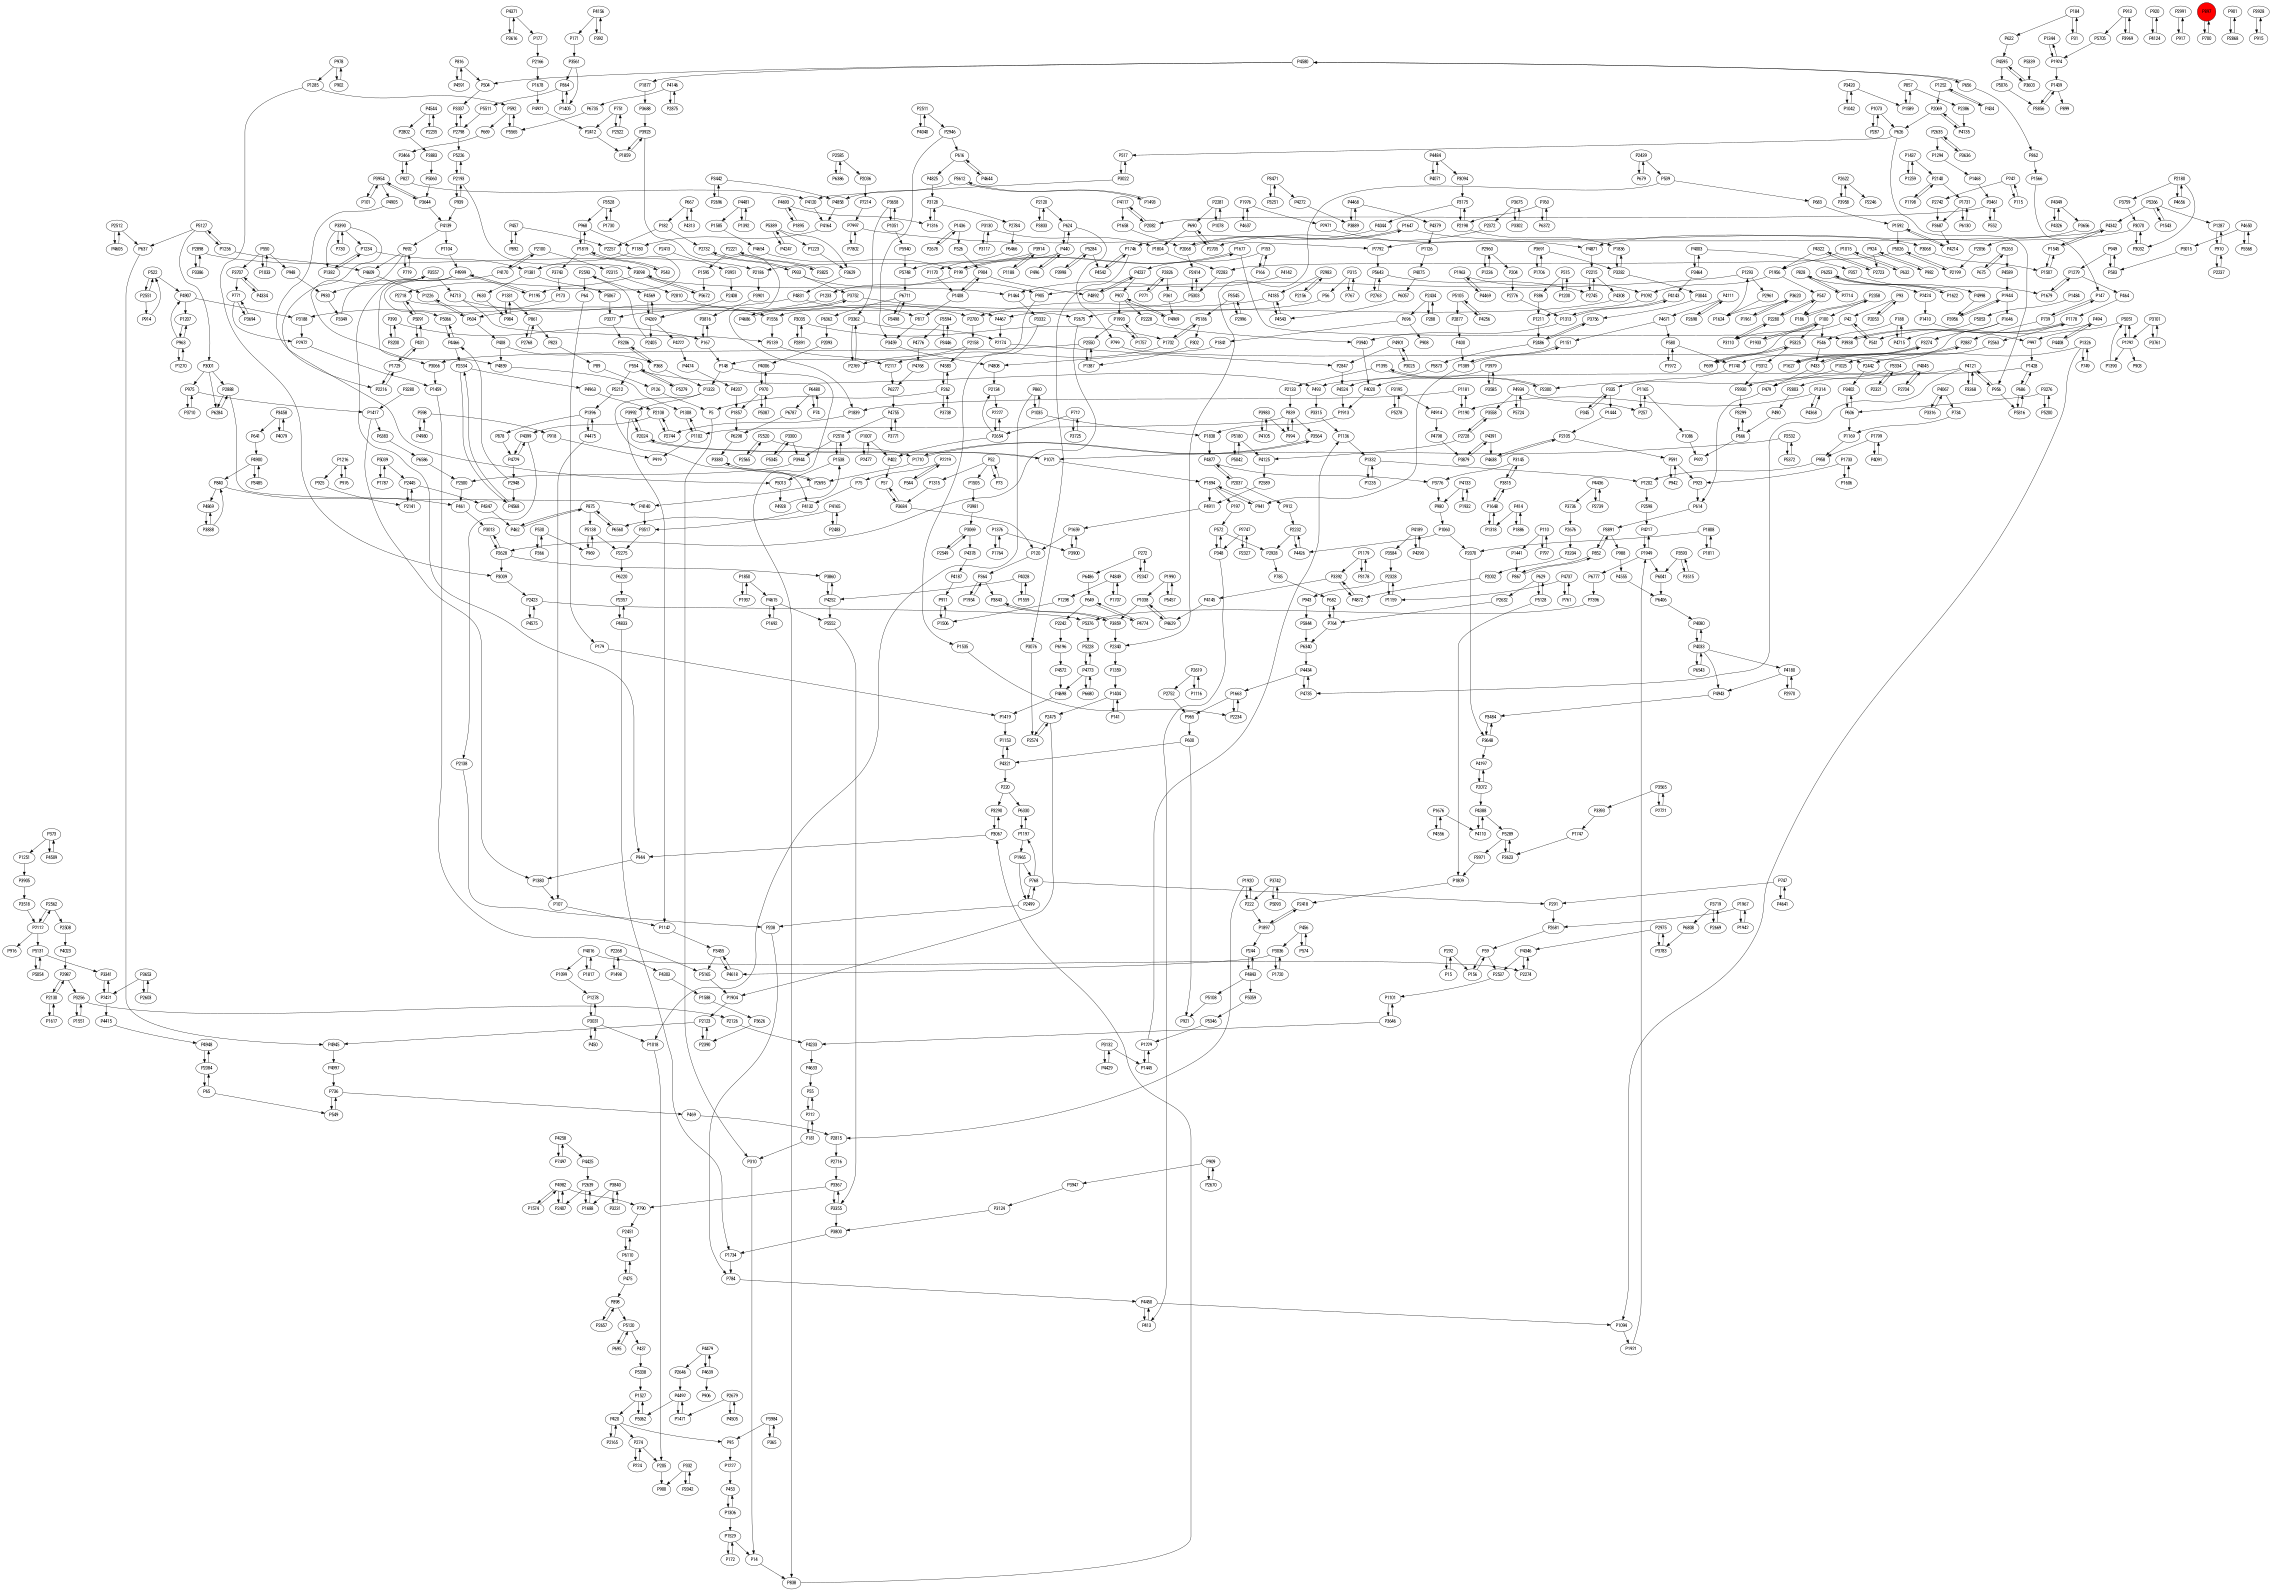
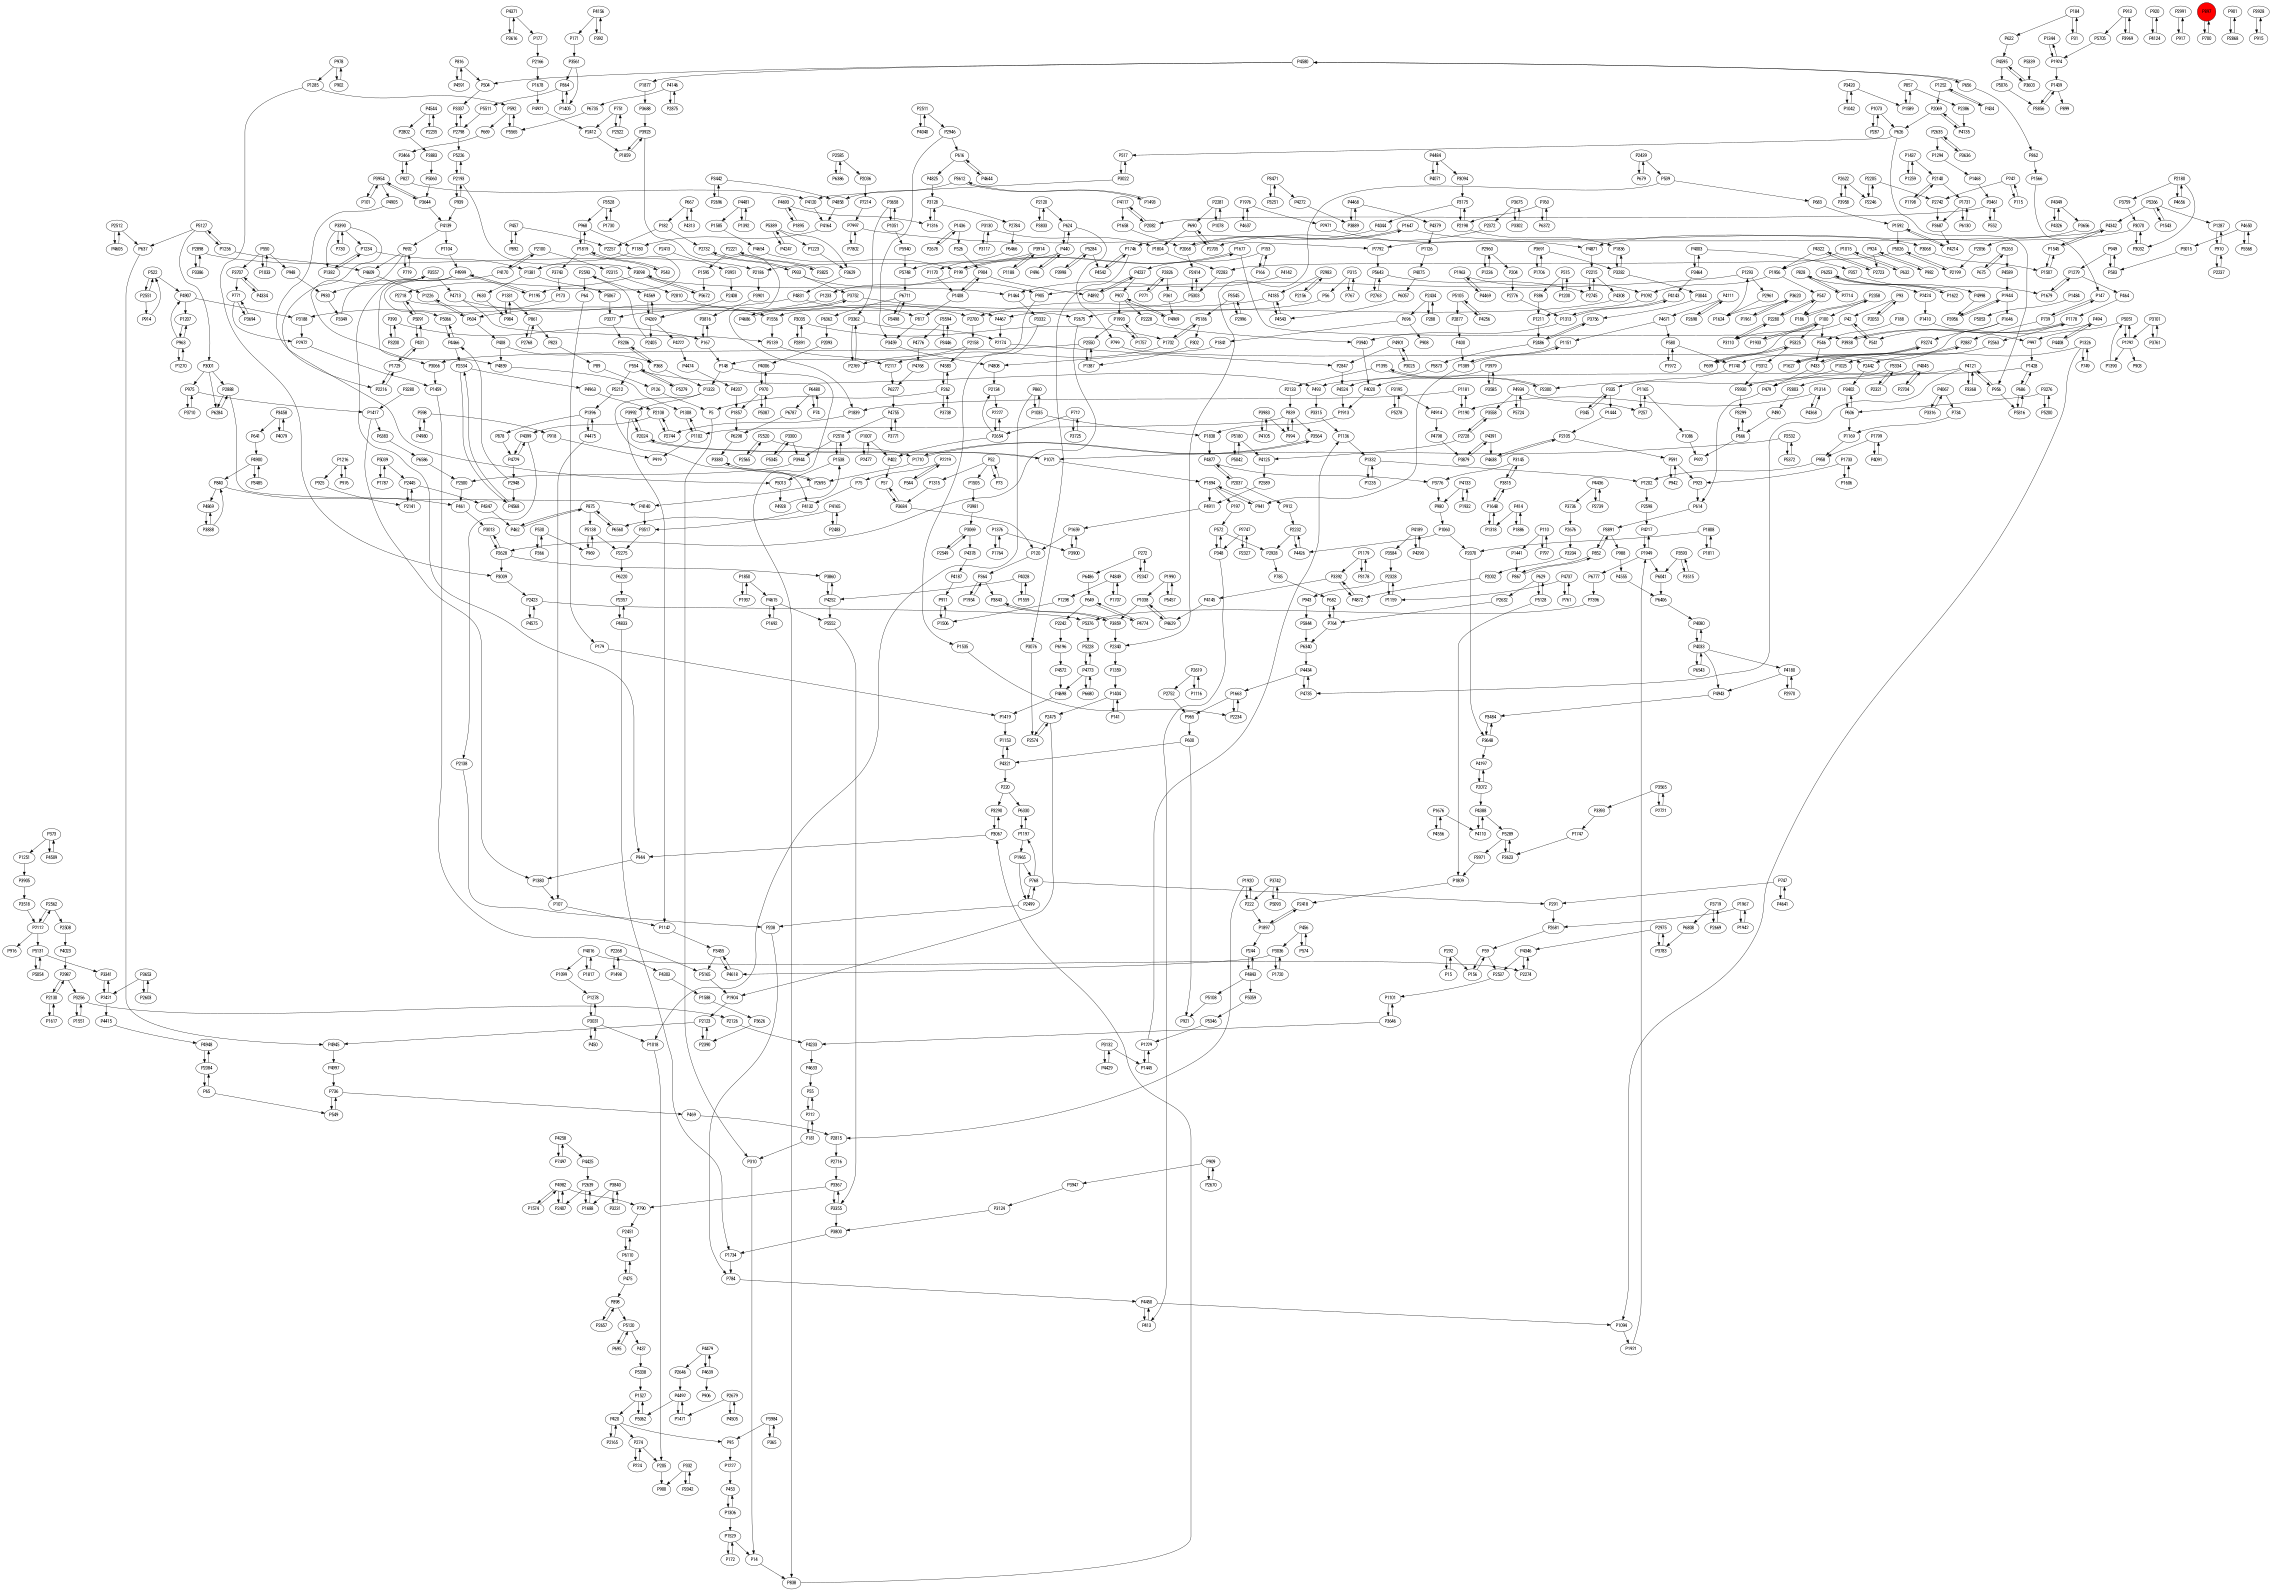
node "P2205": added
node "P4715": removed
